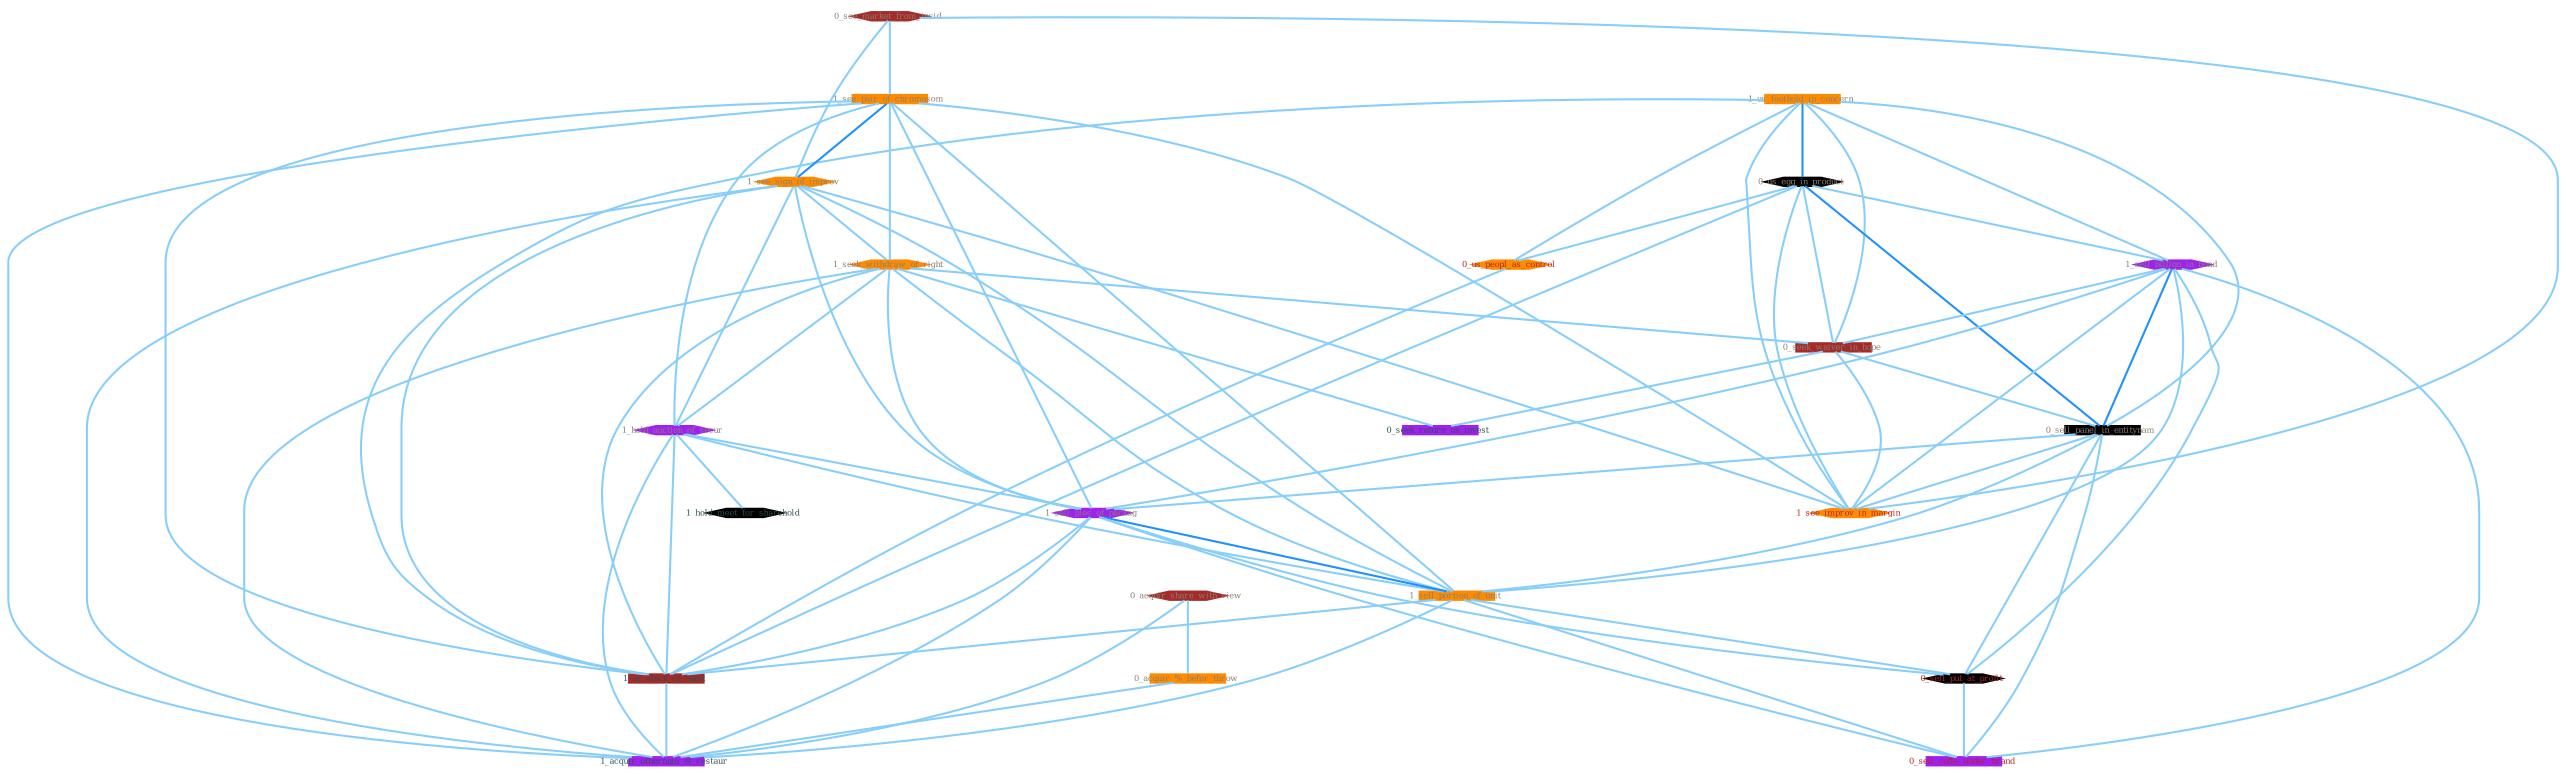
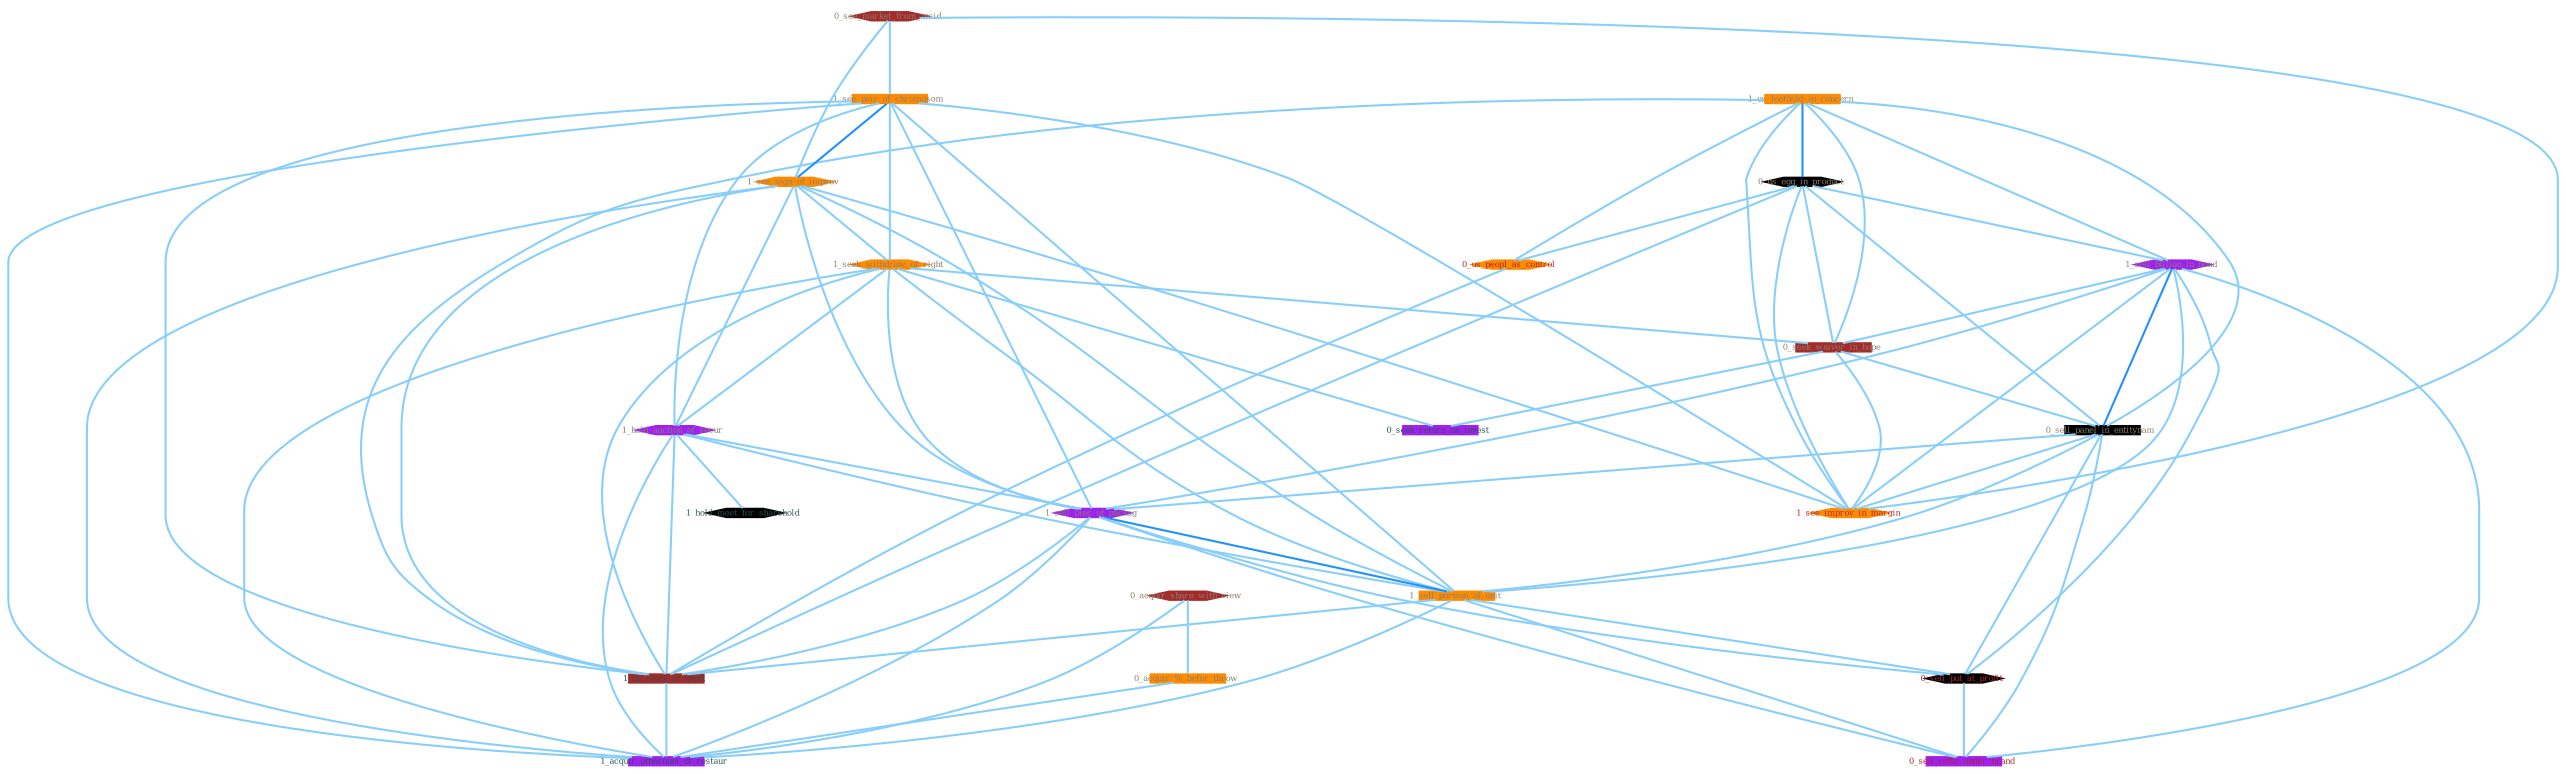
edge "0_us_egg_in_product" -- "0_sell_panel_in_entitynam": color #1e90ff -> #87cefa
